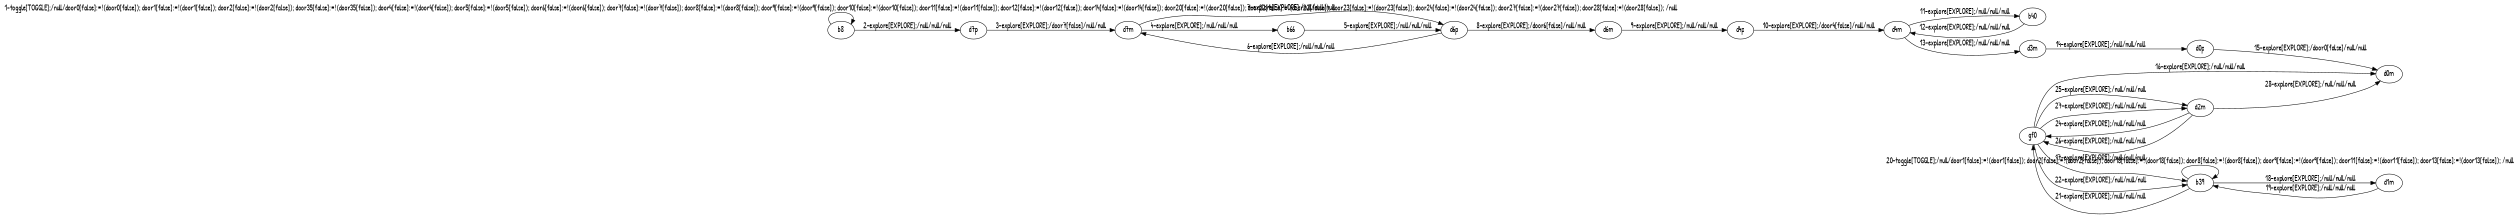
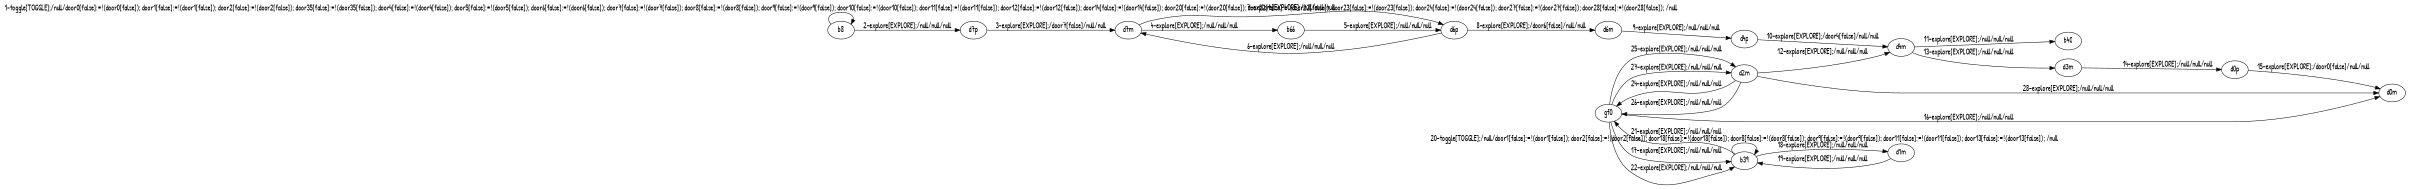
edge "b40" -> "d4m": now "d2m" -> "d4m"
